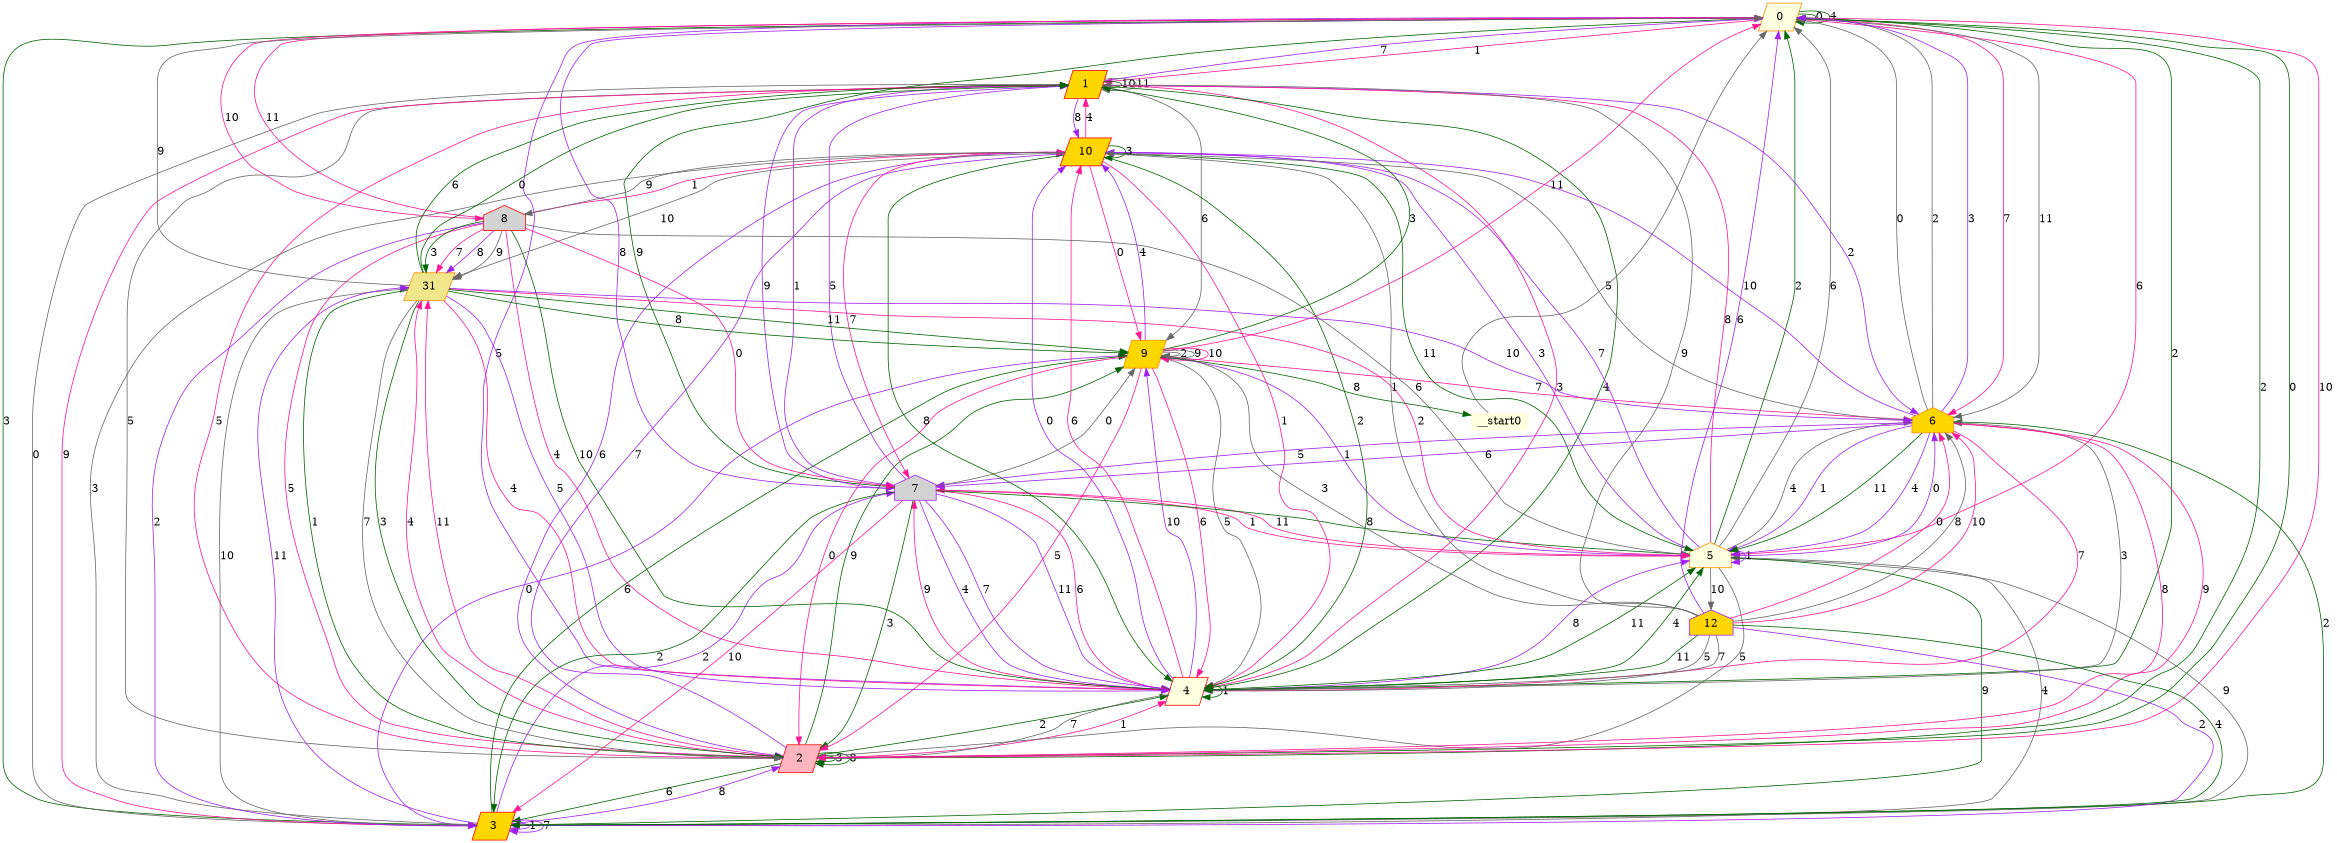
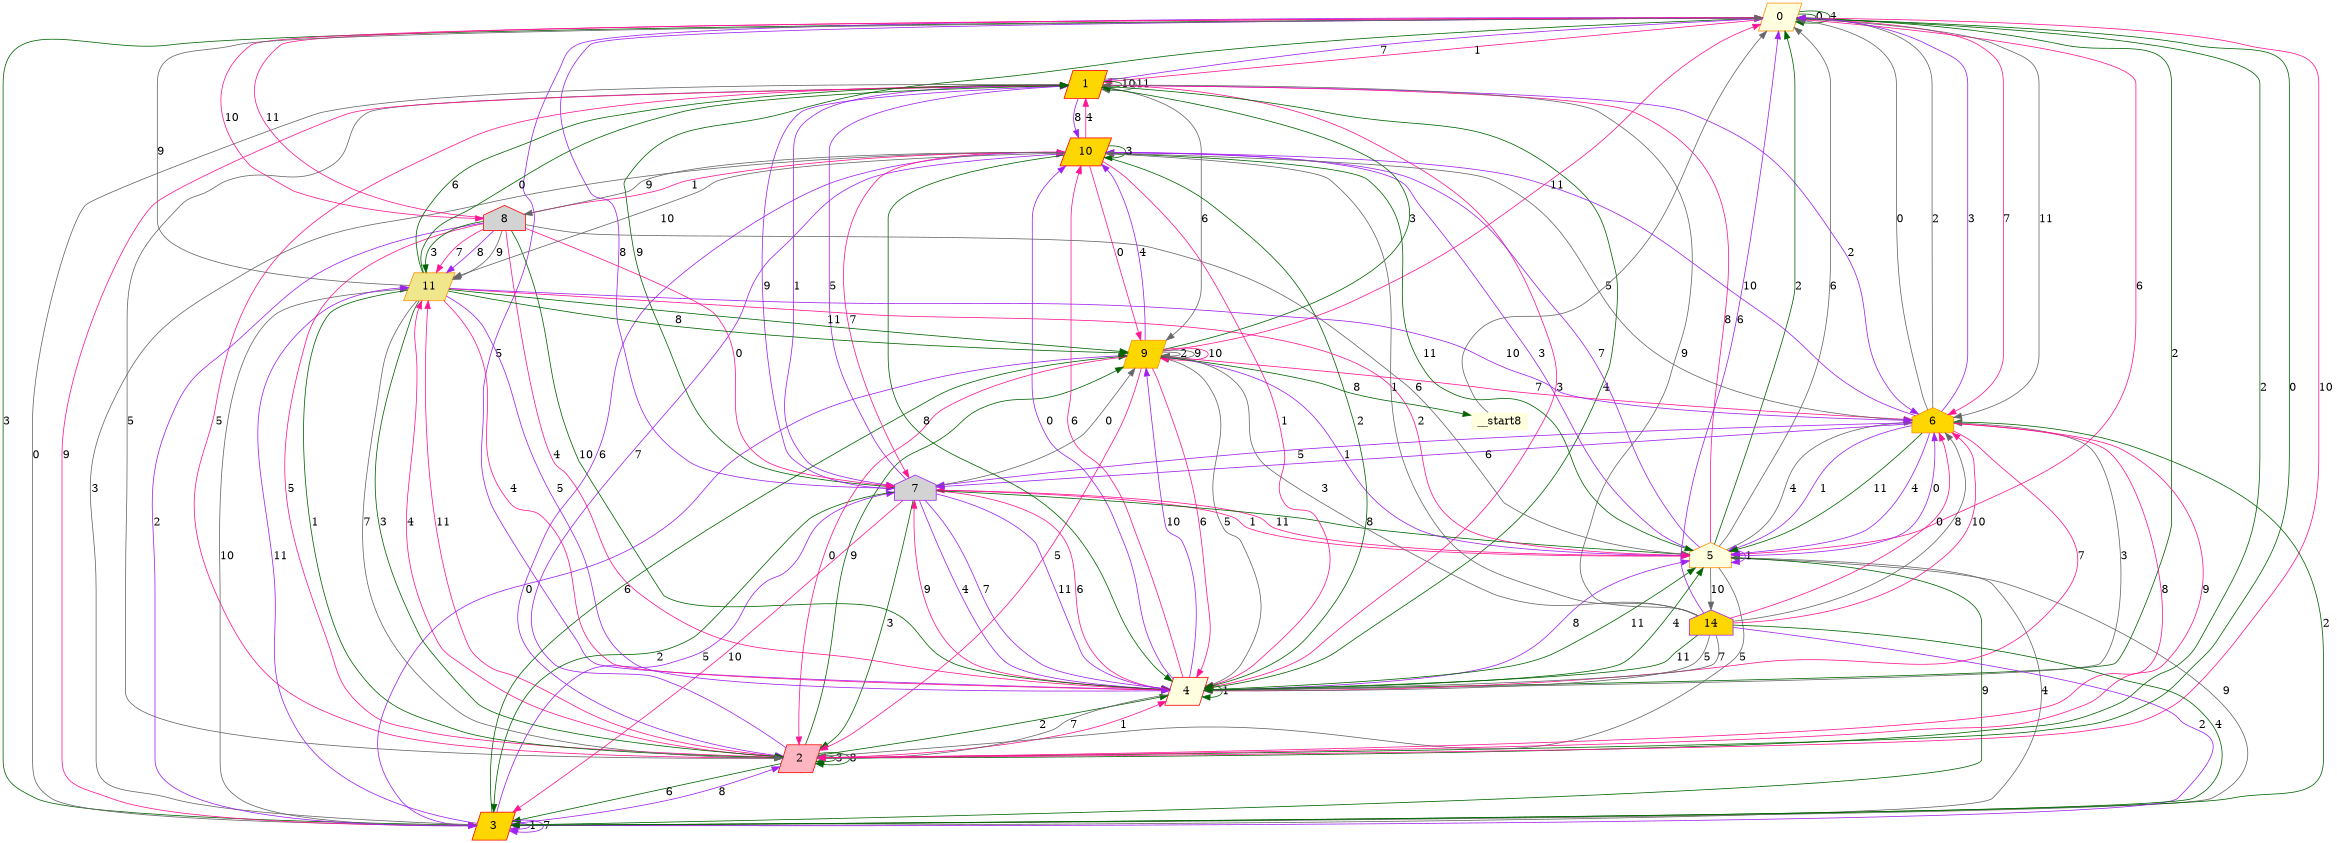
node "31": label "31" -> "11"
node "__start0": label "__start0" -> "__start8"
node "12": label "12" -> "14"
edge "3" -> "7": label "2" -> "5"
